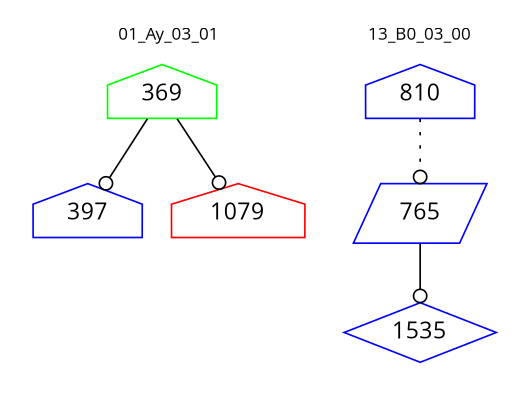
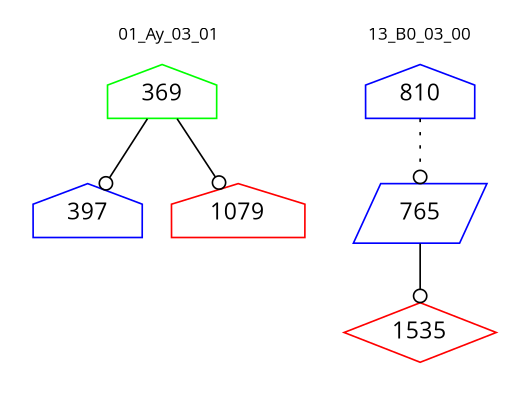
node "1535": color blue -> red
